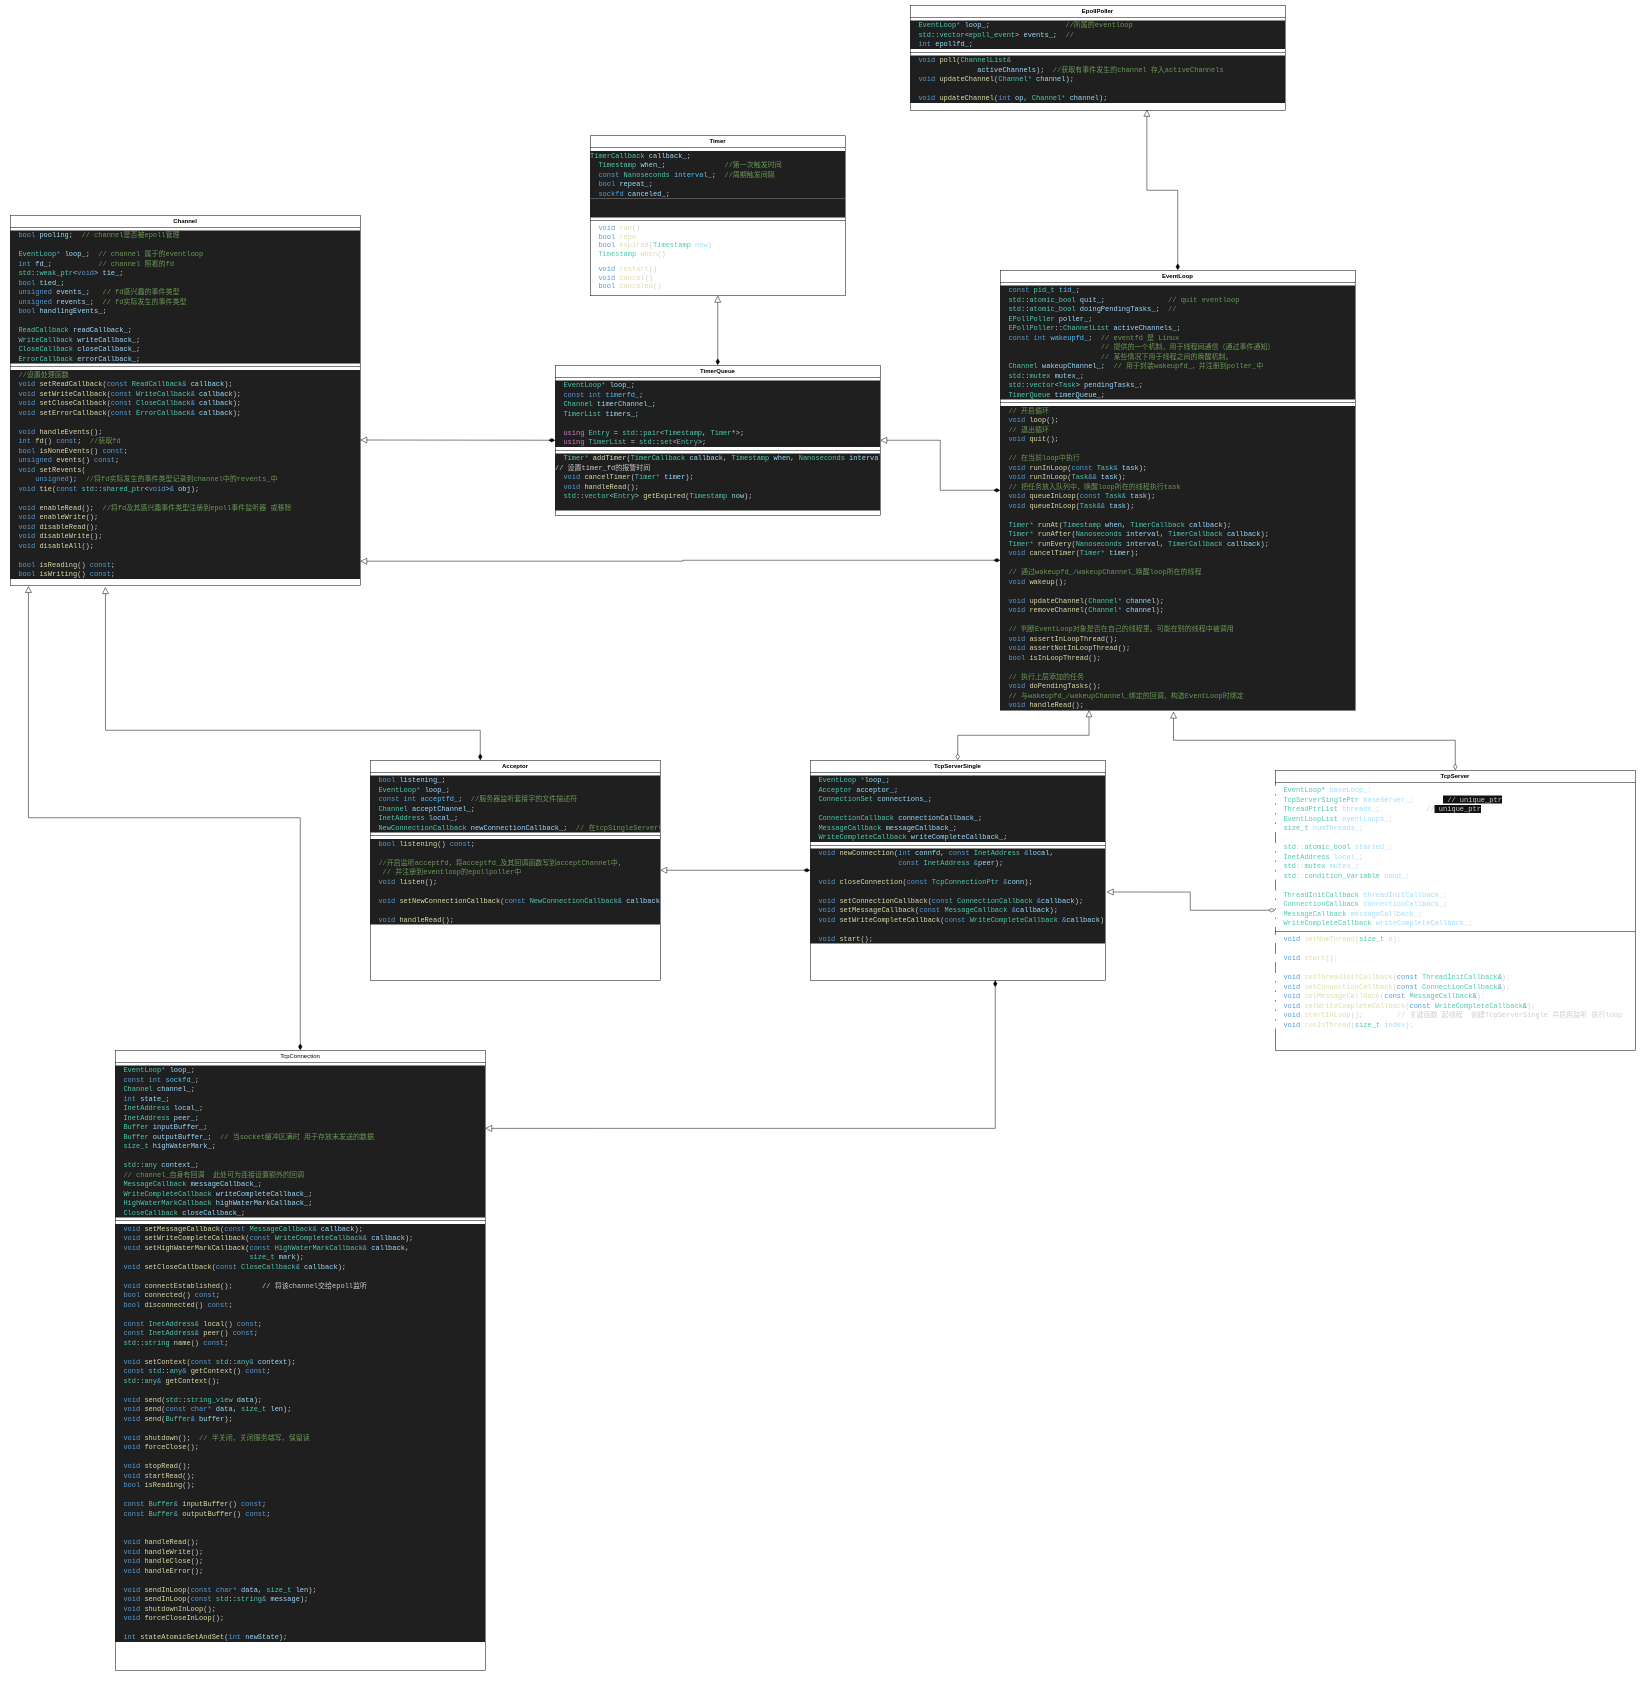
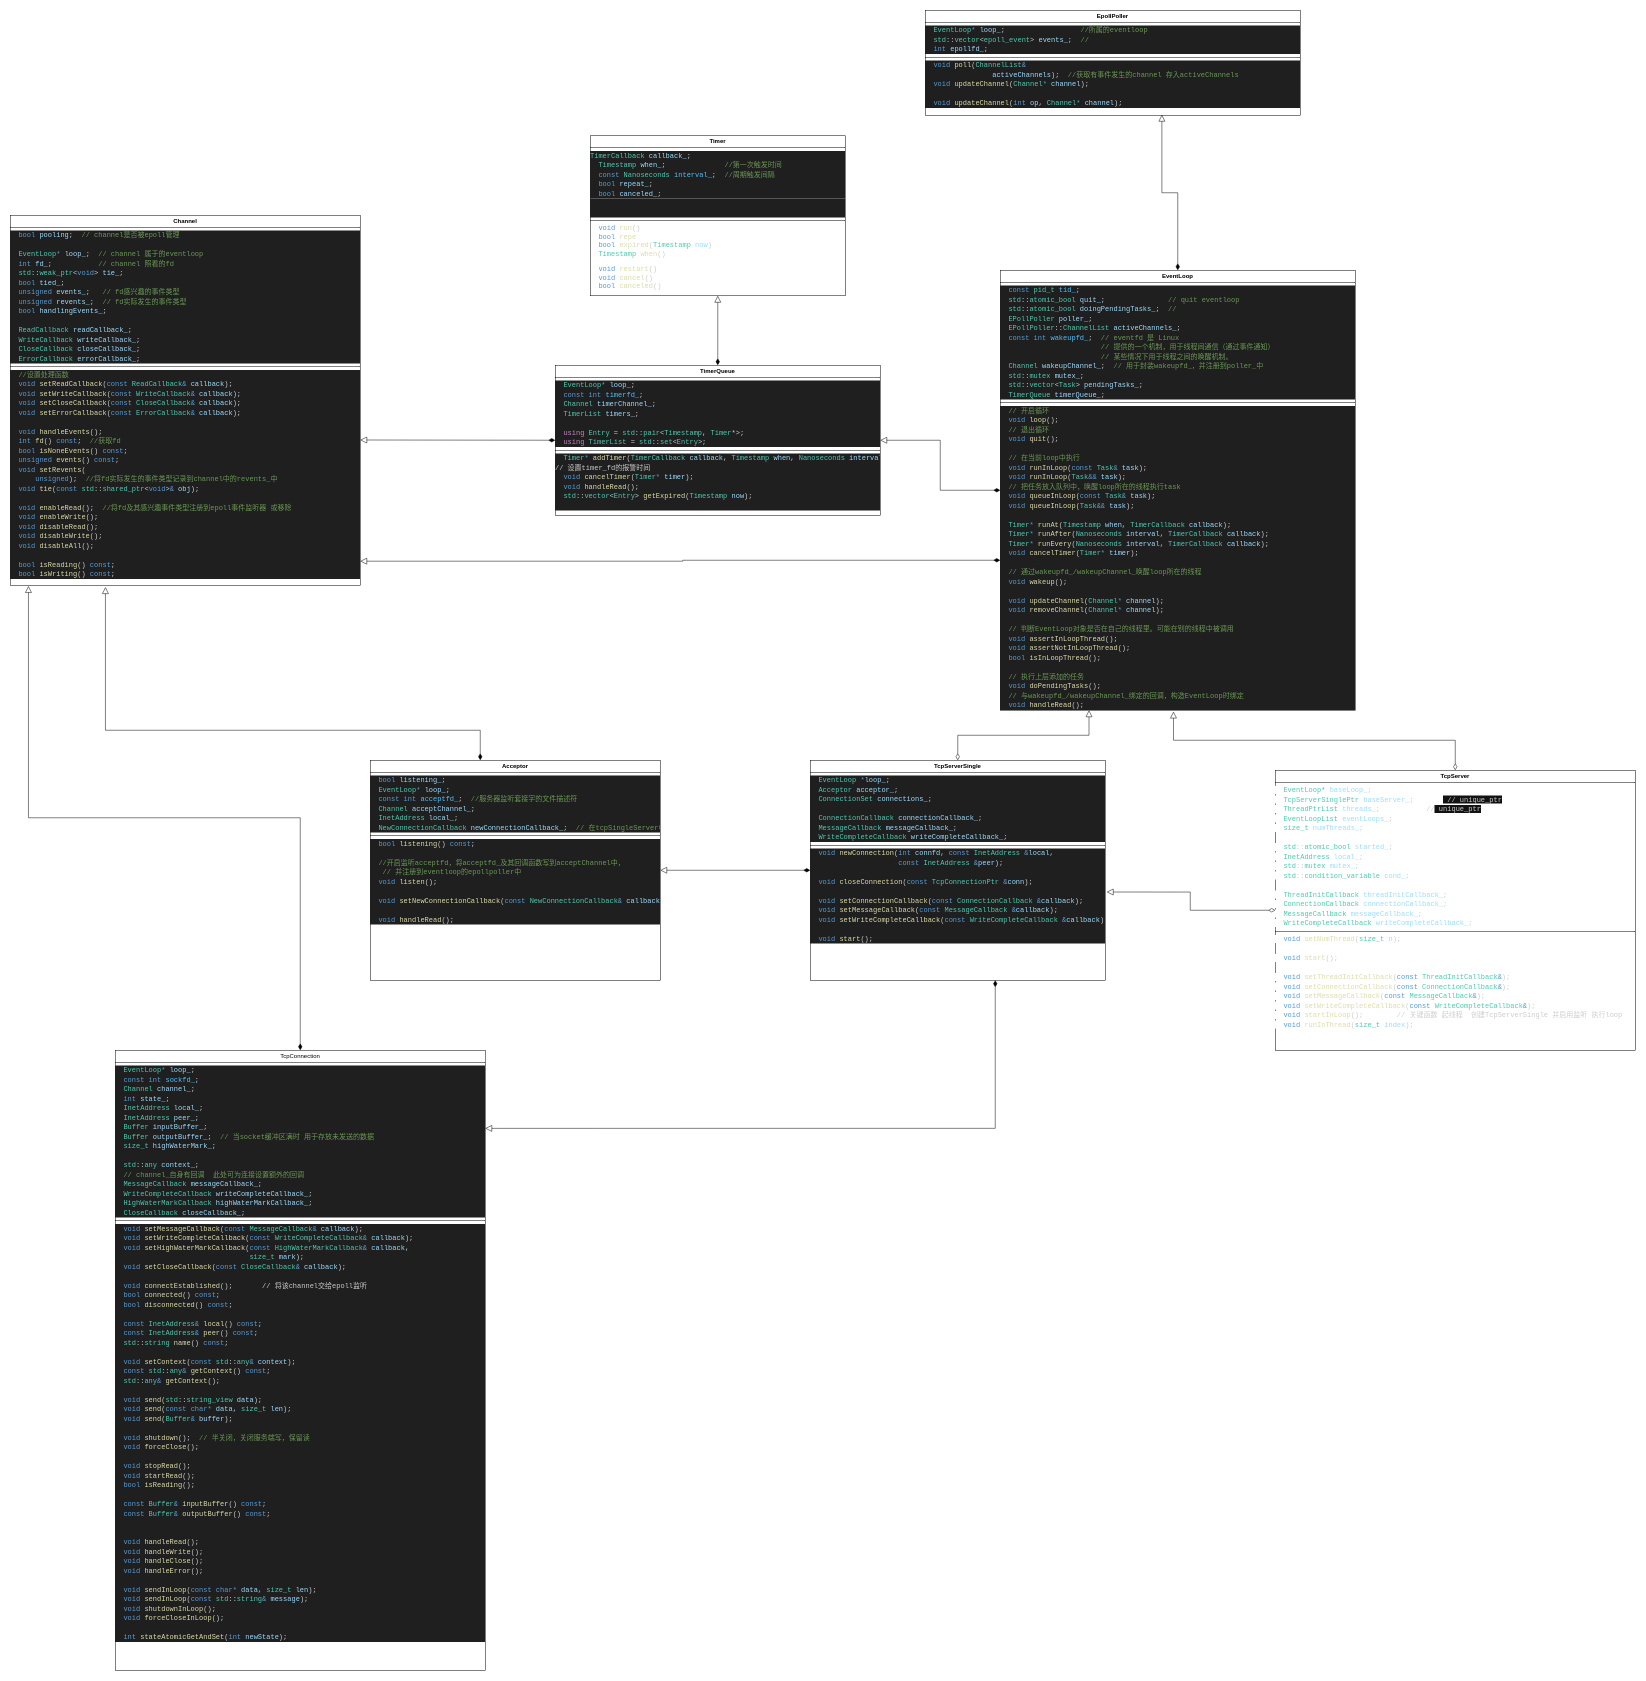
node "EpollPoller EventLoop* loop_; //所属的eventloop std::vector<epoll_event> events_; // int epollfd_; void poll(ChannelList& activeChannels); //获取有事件发生的channel 存入activeChannels void updateChannel(Channel* channel); void updateChannel(int op, Channel* channel);": moved (1098, 58) -> (1113, 63)
node "Timer TimerCallback callback_; Timestamp when_; //第一次触发时间 const Nanoseconds interval_; //周期触发间隔 bool repeat_; sockfd canceled_; void run() bool repe bool expired(Timestamp now) Timestamp when() void restart() void cancel() bool canceled()": label "Timer TimerCallback callback_; Timestamp when_; //第一次触发时间 const Nanoseconds interval_; //周期触发间隔 bool repeat_; sockfd canceled_; void run() bool repe bool expired(Timestamp now) Timestamp when() void restart() void cancel() bool canceled()" -> "Timer TimerCallback callback_; Timestamp when_; //第一次触发时间 const Nanoseconds interval_; //周期触发间隔 bool repeat_; bool canceled_; void run() bool repe bool expired(Timestamp now) Timestamp when() void restart() void cancel() bool canceled()"
